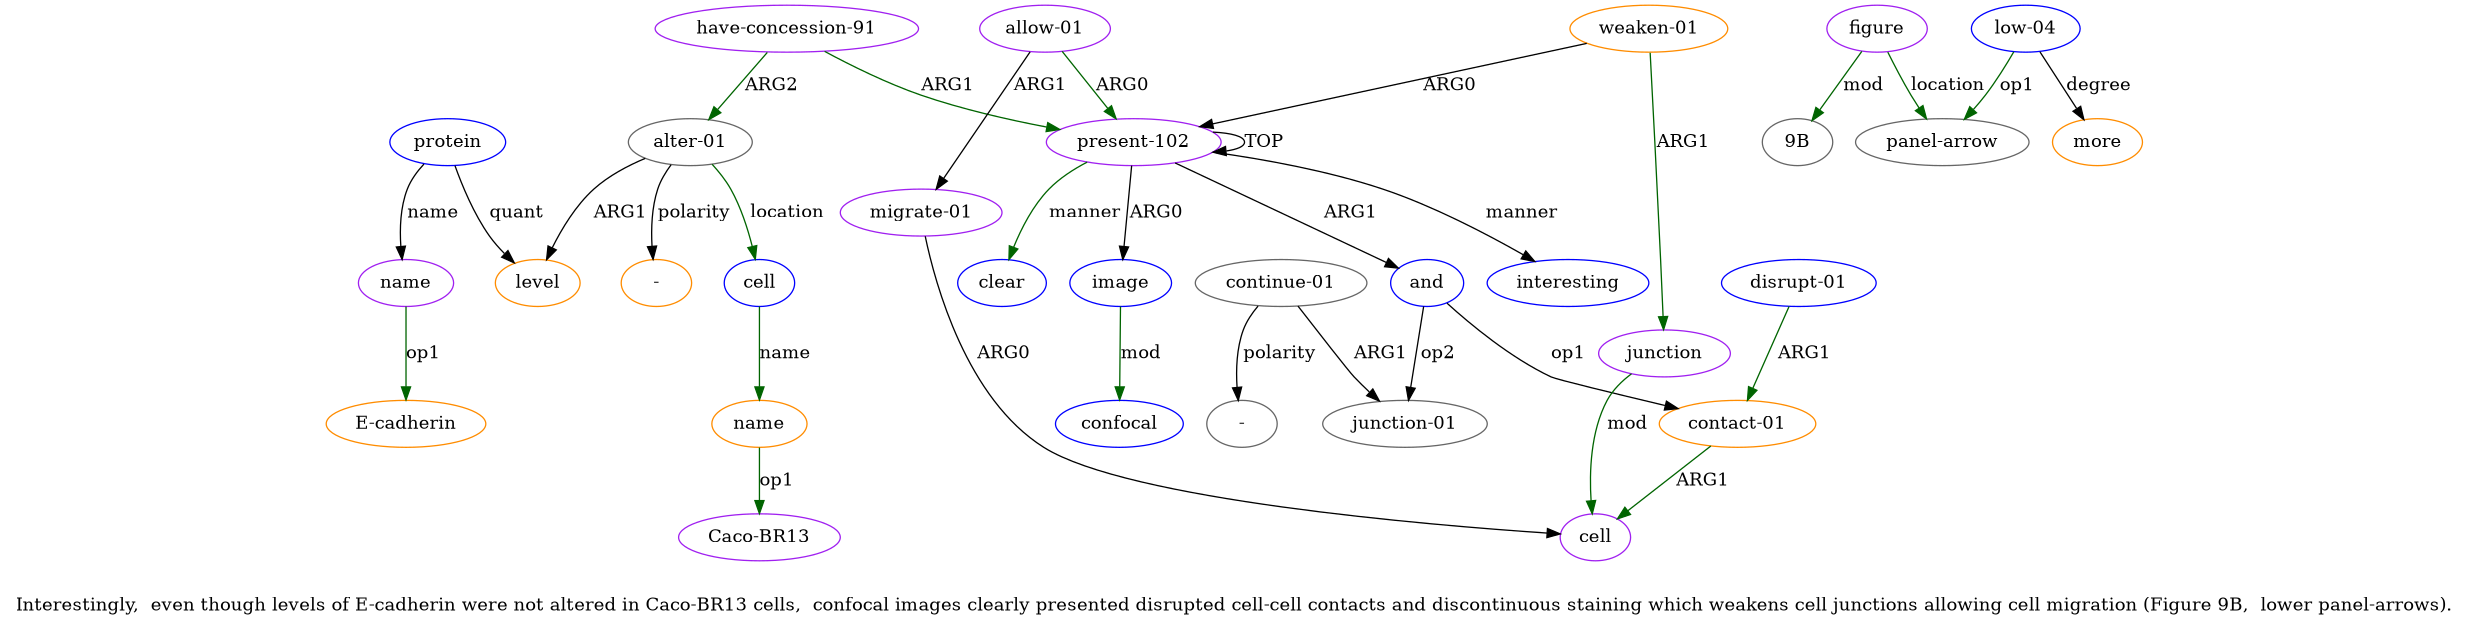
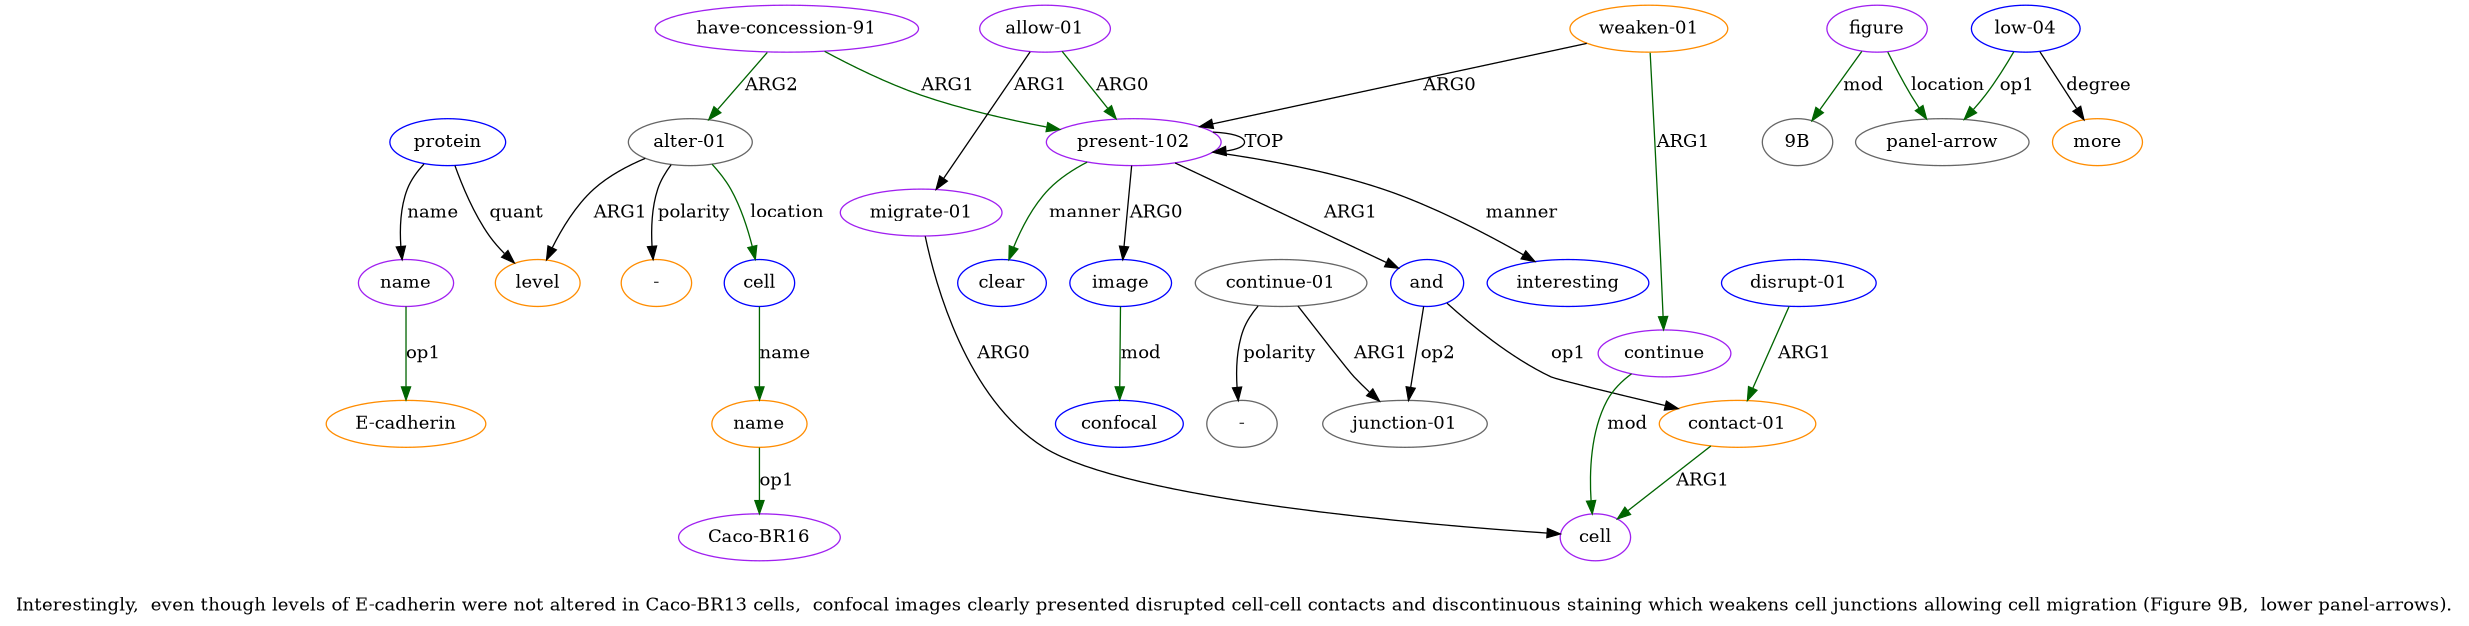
node "junction": label "junction" -> "continue"
node "Caco-BR13": label "Caco-BR13" -> "Caco-BR16"
